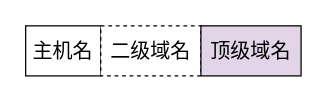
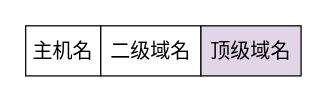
node "二级域名": style dashed -> solid
